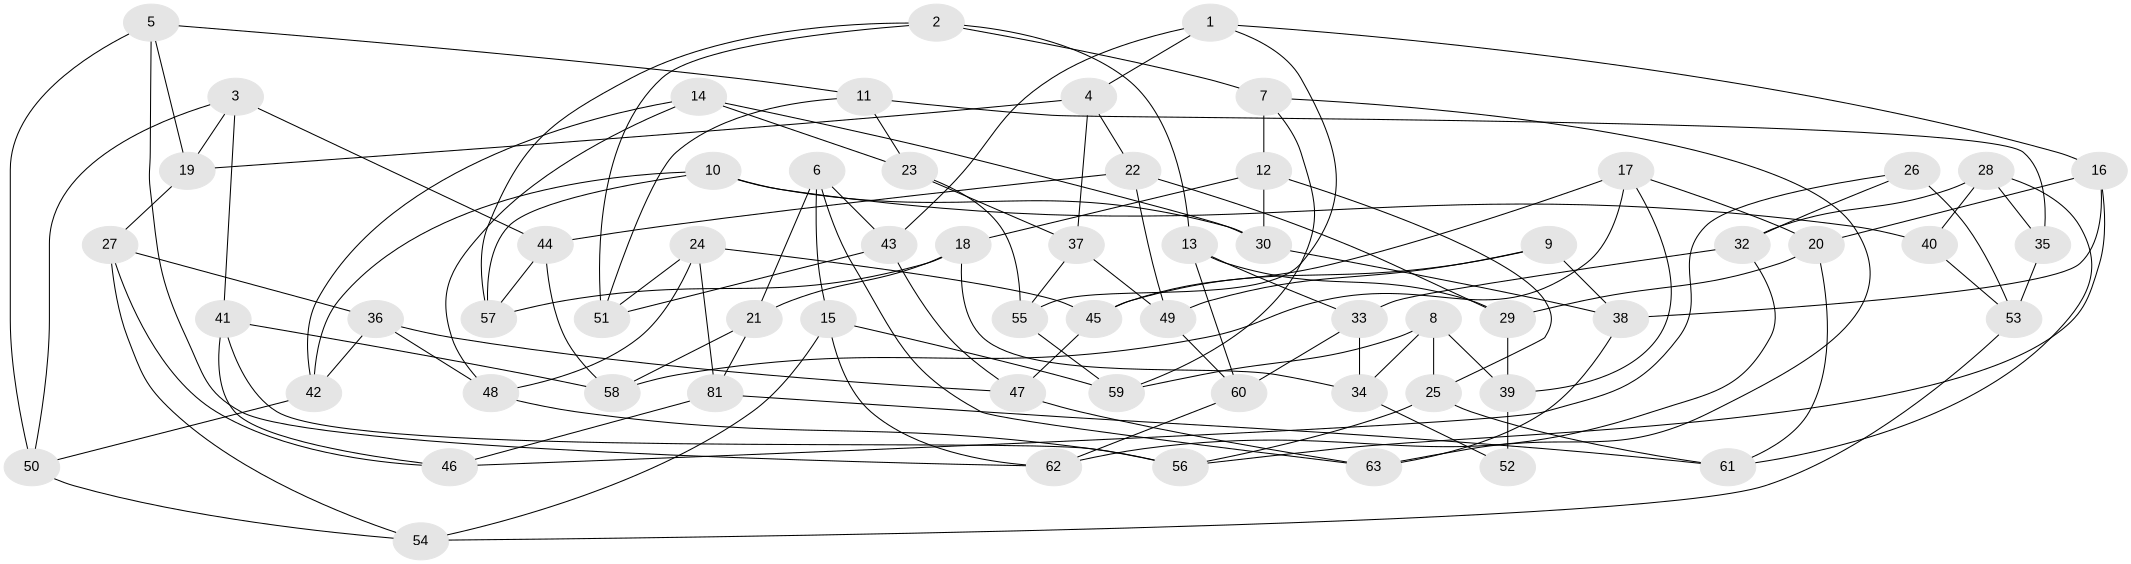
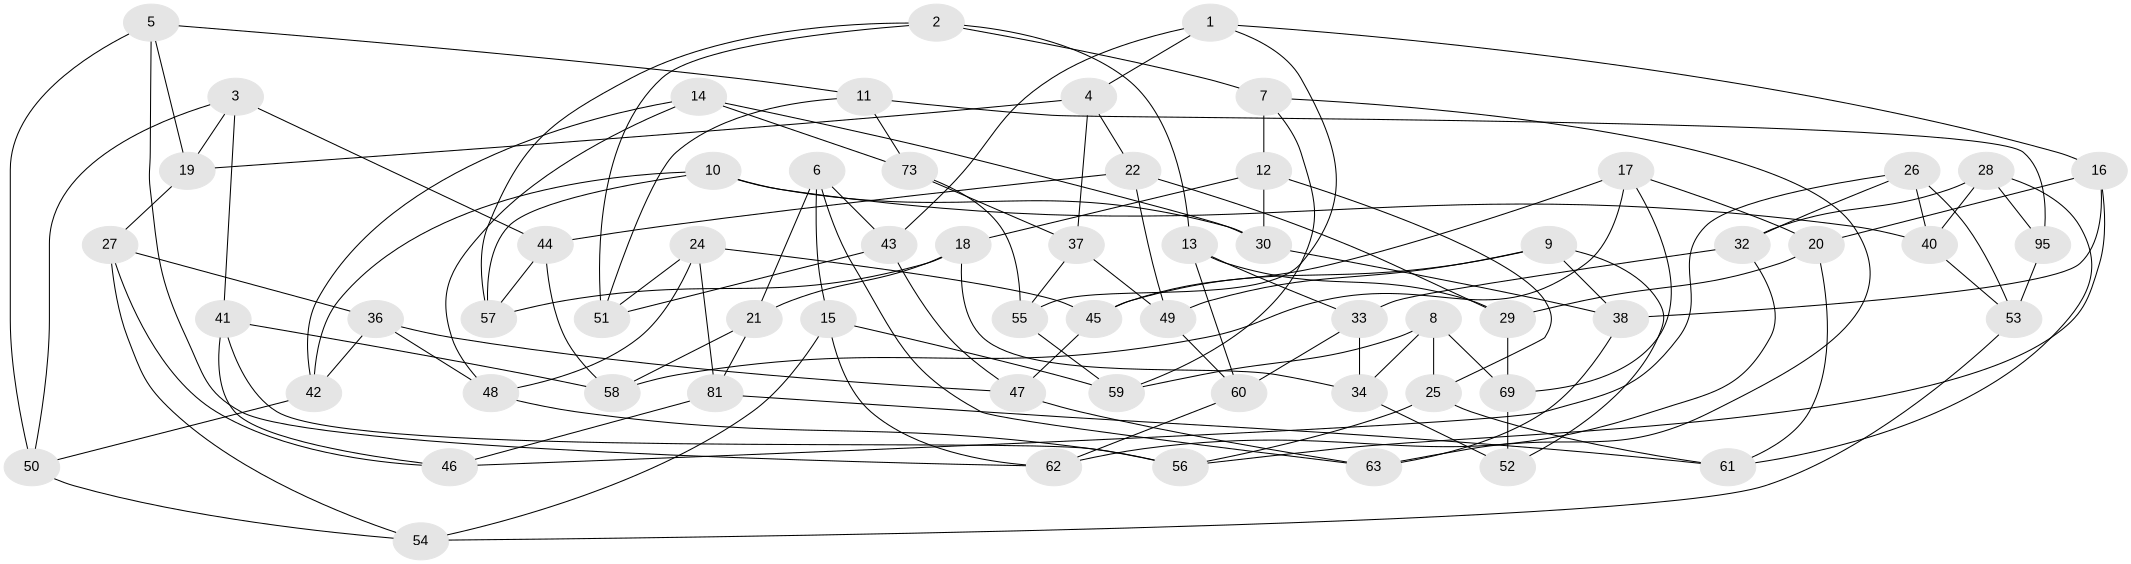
node "23": label "23" -> "73"
edge "26" -- "40": added
node "35": label "35" -> "95"
edge "9" -- "52": added
node "39": label "39" -> "69"
